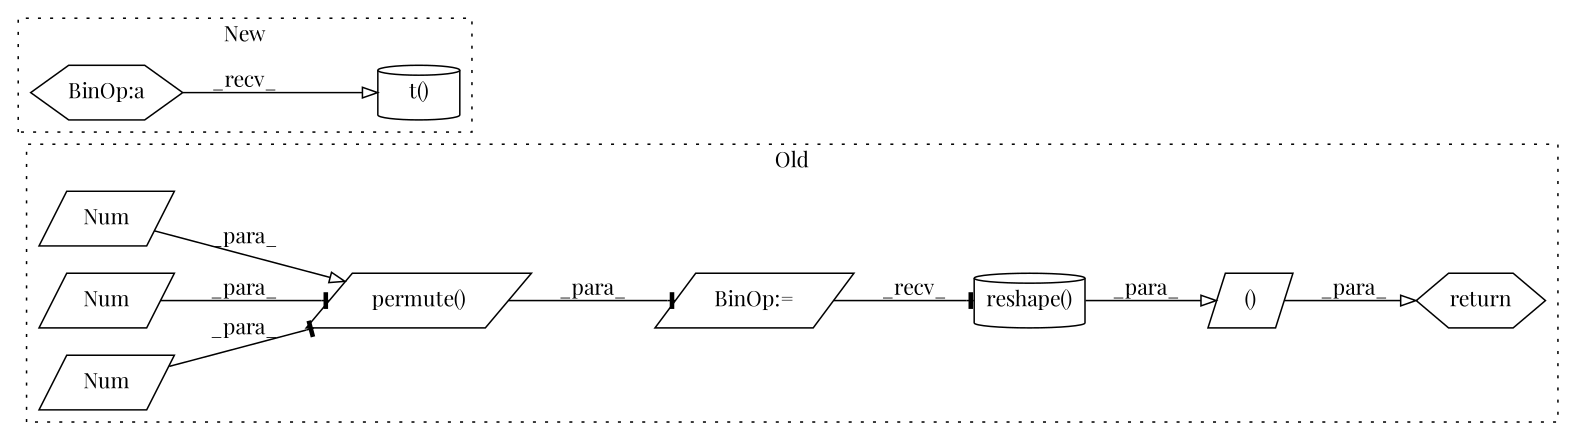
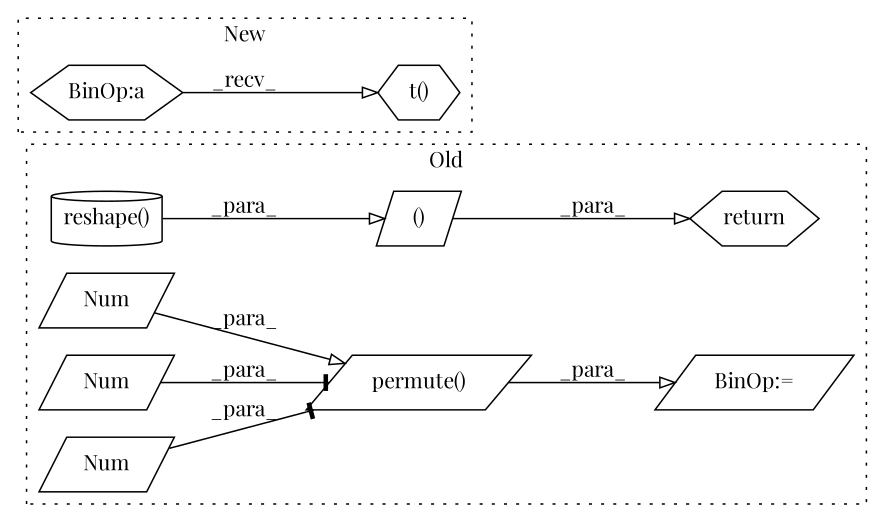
node "t()": shape cylinder -> hexagon
edge "permute()" -> "BinOp:=": arrowhead tee -> onormal
edge "BinOp:=" -> "reshape()": removed, label "_recv_"
